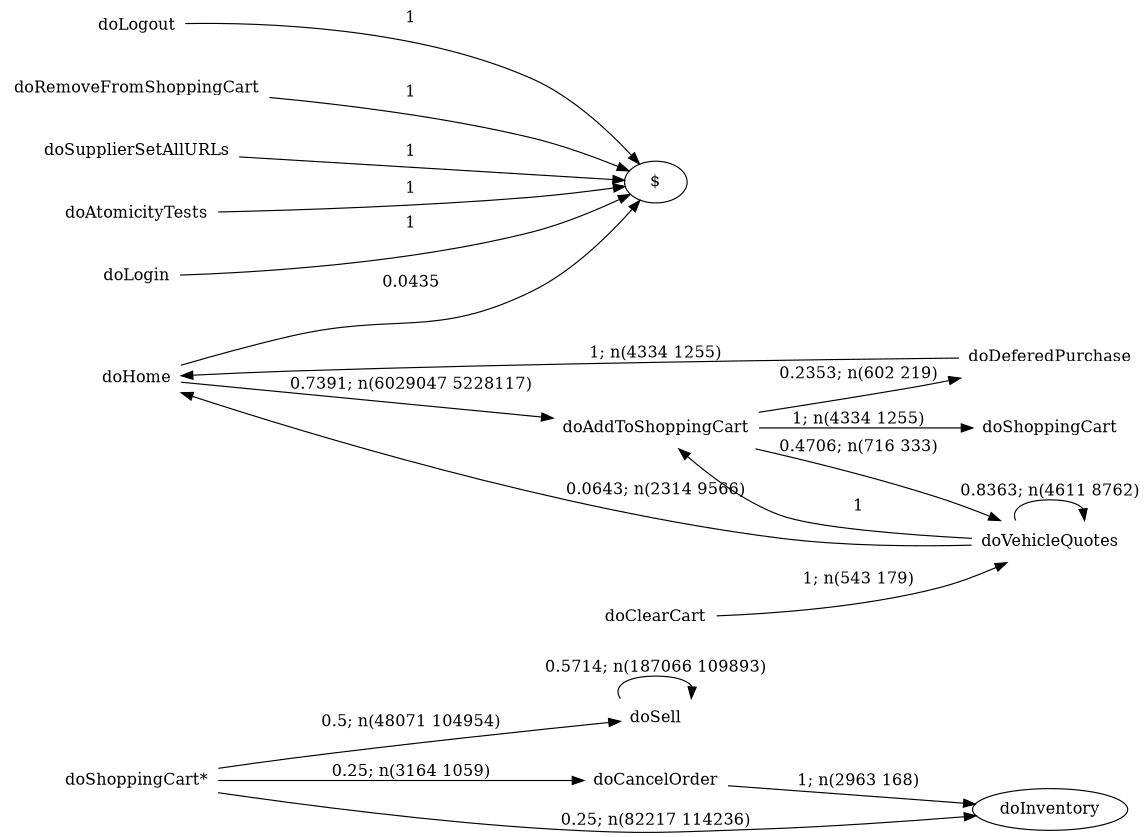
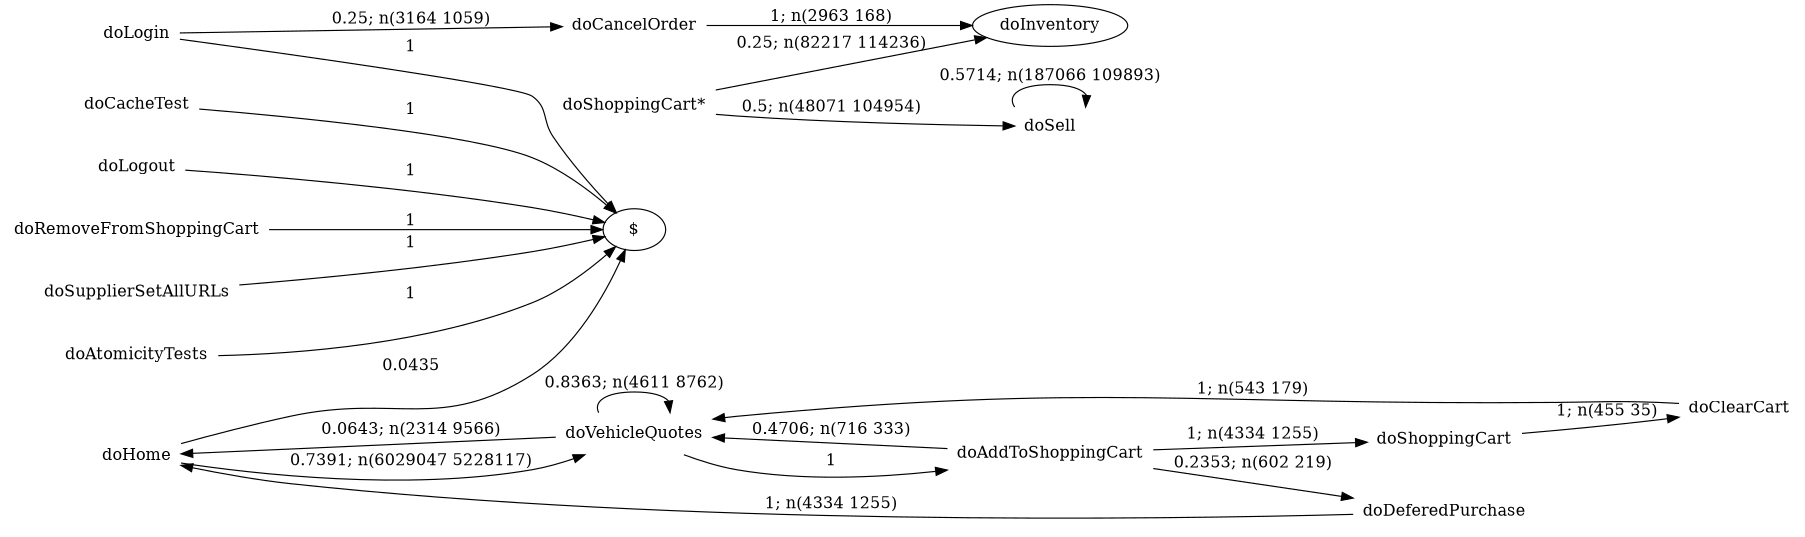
node "doCacheTest": added
edge "doHome" -> "doAddToShoppingCart": now "doHome" -> "doVehicleQuotes"
edge "doShoppingCart" -> "doClearCart": added, label "1; n(455 35)"
edge "doShoppingCart*" -> "doCancelOrder": now "doLogin" -> "doCancelOrder"
